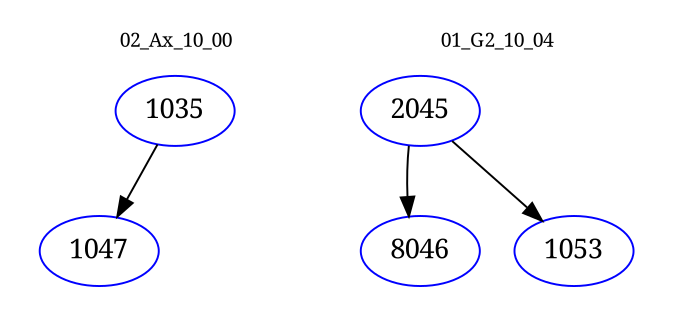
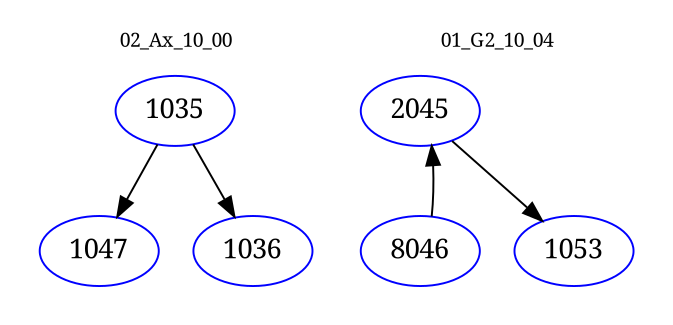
edge "2045" -> "8046": reversed
node "1036": added
